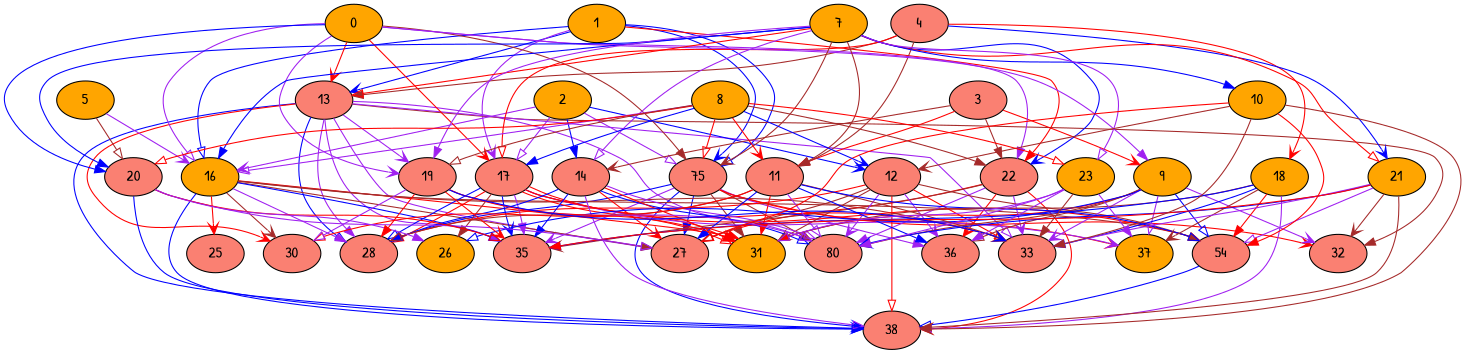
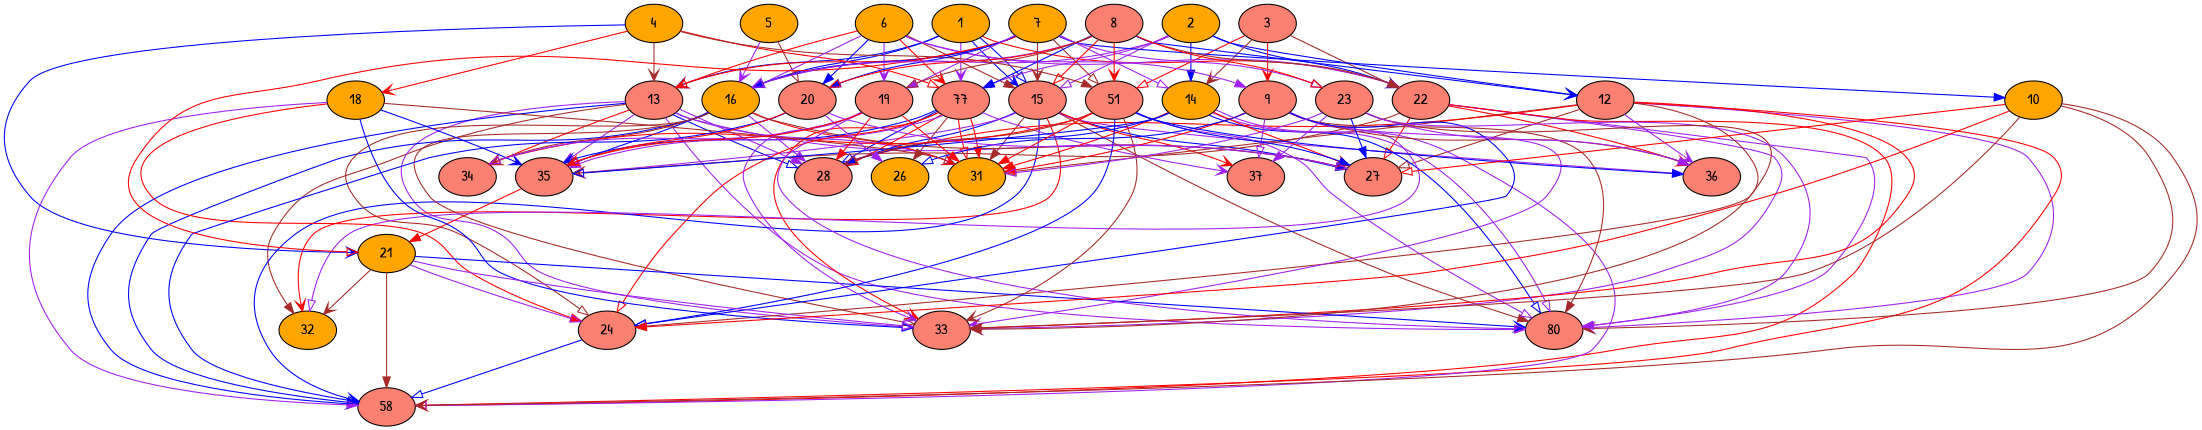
node "0": label "0" -> "6"
node "4": fillcolor salmon -> orange
edge "7" -> "22": now "2" -> "22"
edge "4" -> "13": arrowhead normal -> vee
node "8": fillcolor orange -> salmon
edge "23" -> "27": added
edge "13" -> "19": now "13" -> "31"
edge "10" -> "12": now "10" -> "80"
node "17": label "17" -> "77"
node "14": fillcolor salmon -> orange
node "75": label "75" -> "15"
node "11": label "11" -> "51"
node "23": fillcolor orange -> salmon
node "9": fillcolor orange -> salmon
edge "14" -> "35": arrowhead normal -> onormal
edge "23" -> "33": arrowhead normal -> vee
edge "12" -> "31": arrowhead vee -> onormal
edge "18" -> "37": removed
edge "16" -> "27": arrowhead normal -> onormal
edge "19" -> "33": color blue -> purple
edge "9" -> "32": arrowhead vee -> onormal
edge "18" -> "35": arrowhead normal -> vee
edge "21" -> "35": reversed
node "25": removed
node "30": label "30" -> "34"
node "37": fillcolor orange -> salmon
node "54": label "54" -> "24"
node "32": fillcolor salmon -> orange
node "38": label "38" -> "58"
